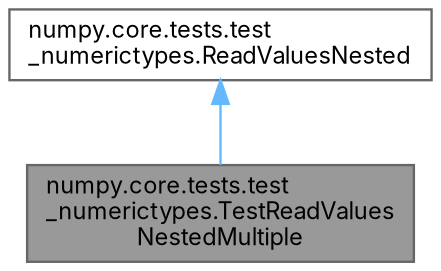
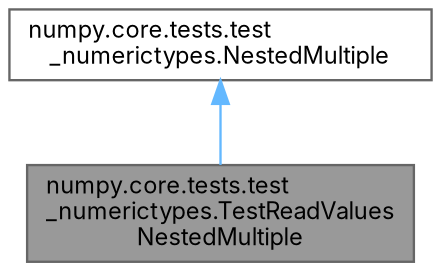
node "numpy.core.tests.test _numerictypes.ReadValuesNested": label "numpy.core.tests.test _numerictypes.ReadValuesNested" -> "numpy.core.tests.test _numerictypes.NestedMultiple"
